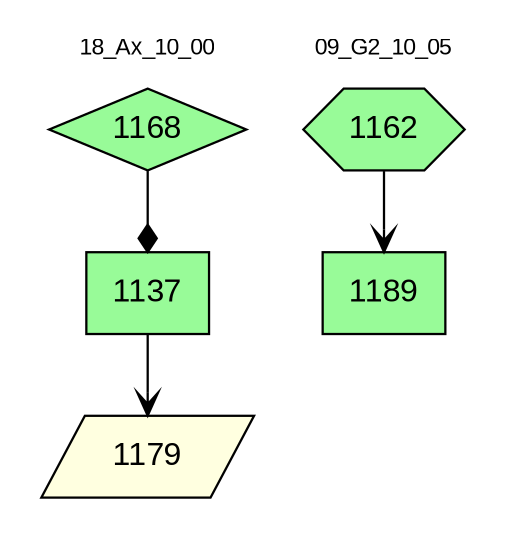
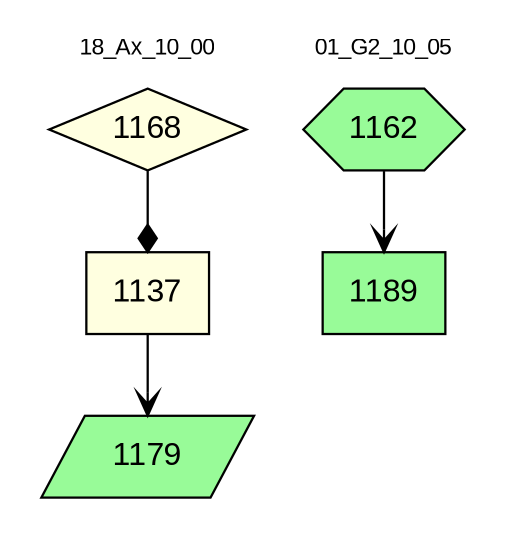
cluster "09_G2_10_05": label "09_G2_10_05" -> "01_G2_10_05"
node "1168": fillcolor palegreen -> lightyellow
node "1137": fillcolor palegreen -> lightyellow
node "1179": fillcolor lightyellow -> palegreen
